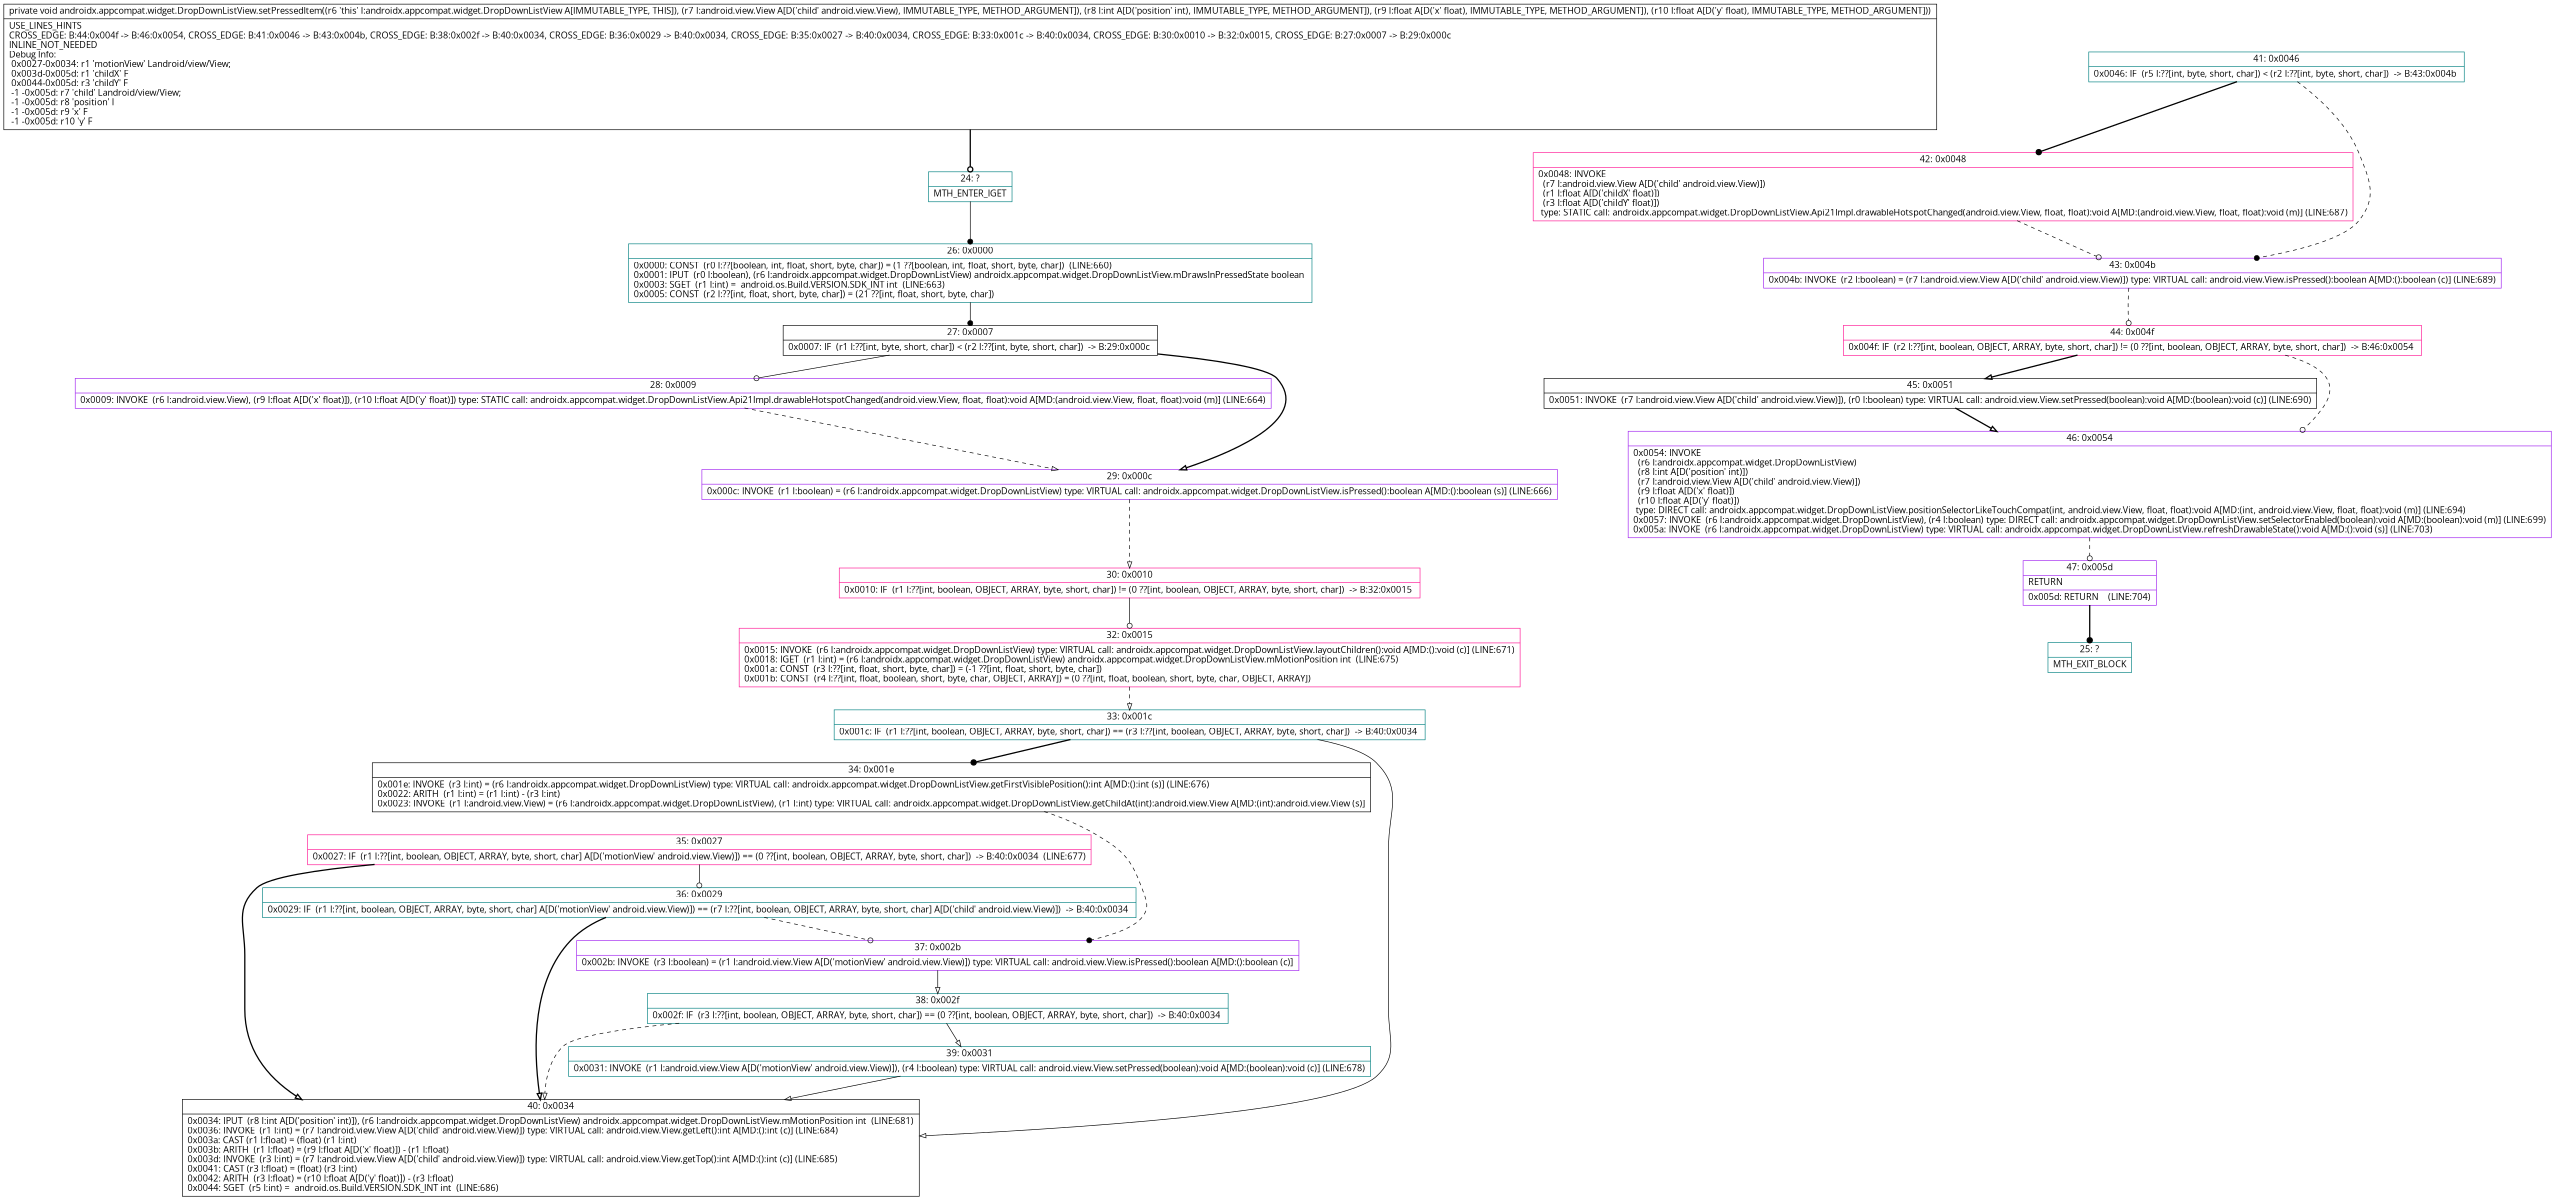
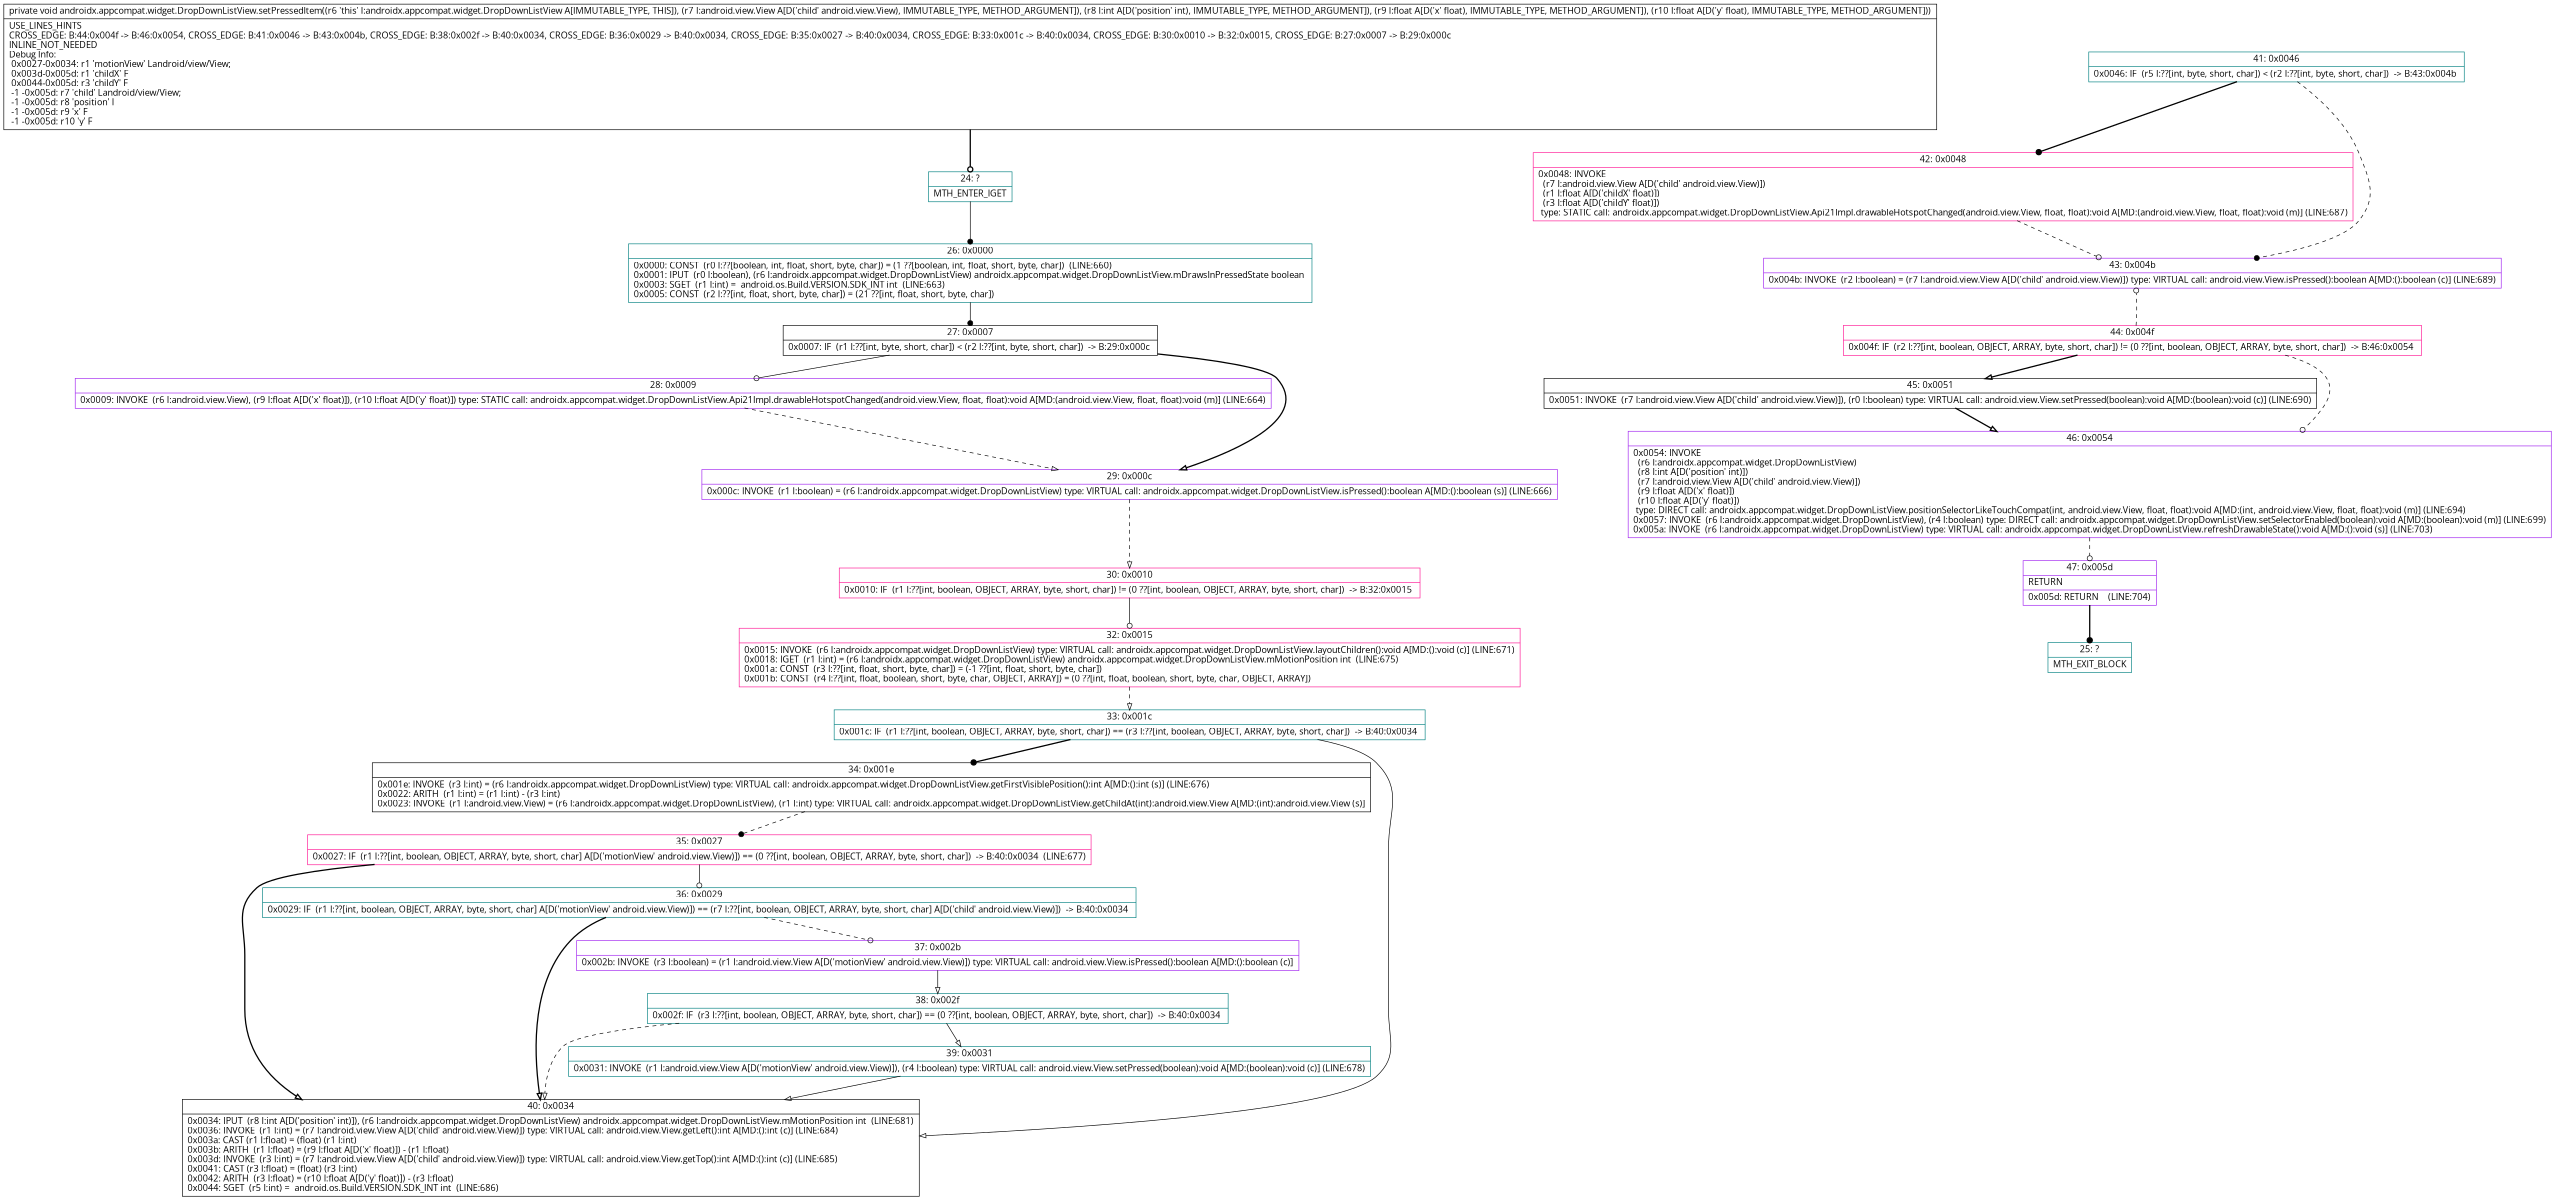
edge "43: 0x004b" -> "44: 0x004f": reversed
edge "34: 0x001e" -> "37: 0x002b": now "34: 0x001e" -> "35: 0x0027"
